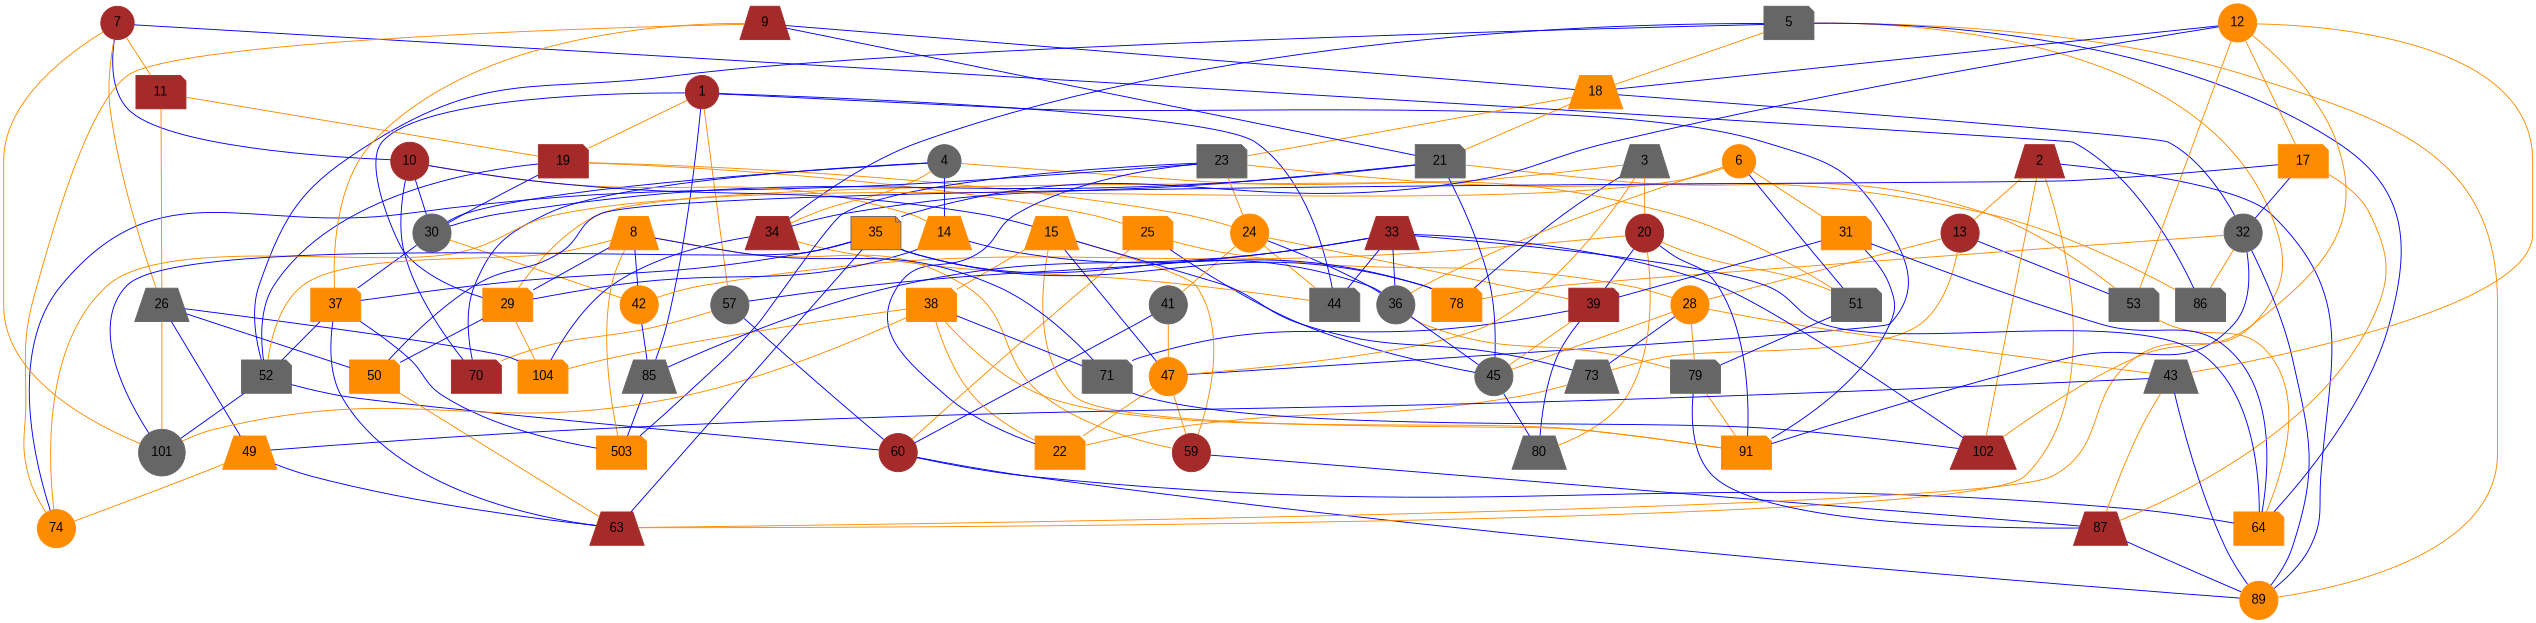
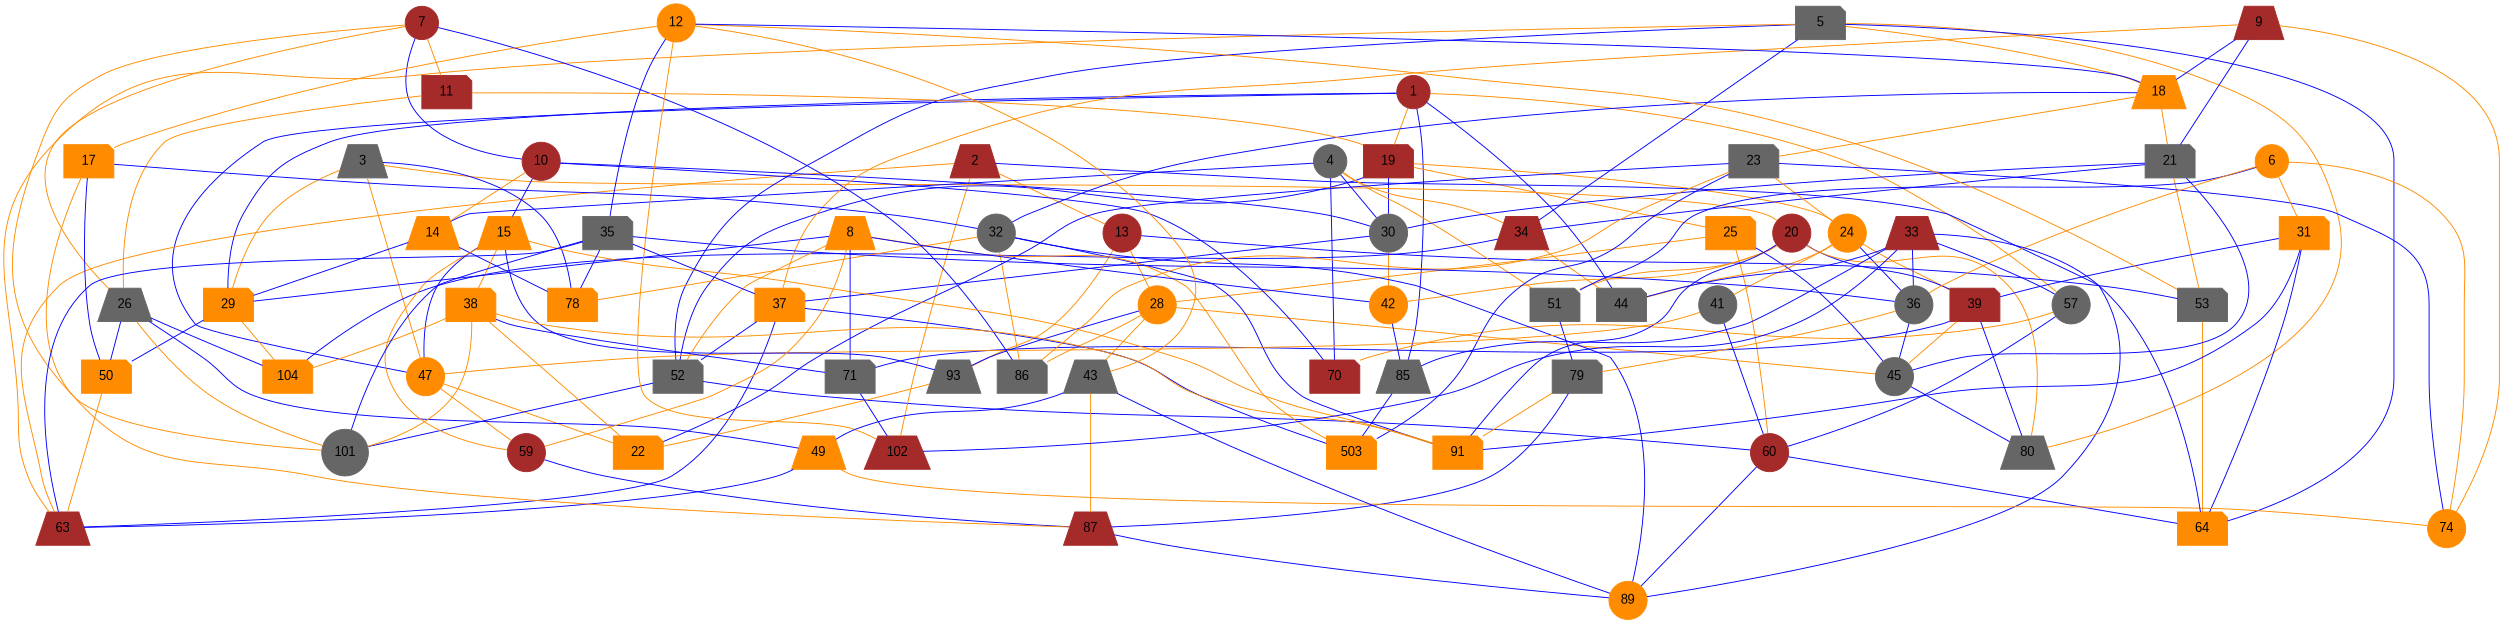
edge "5" -- "89": now "5" -- "80"
node "35": fillcolor darkorange -> gray40
edge "28" -- "79": now "28" -- "86"
node "73": label "73" -> "93"
